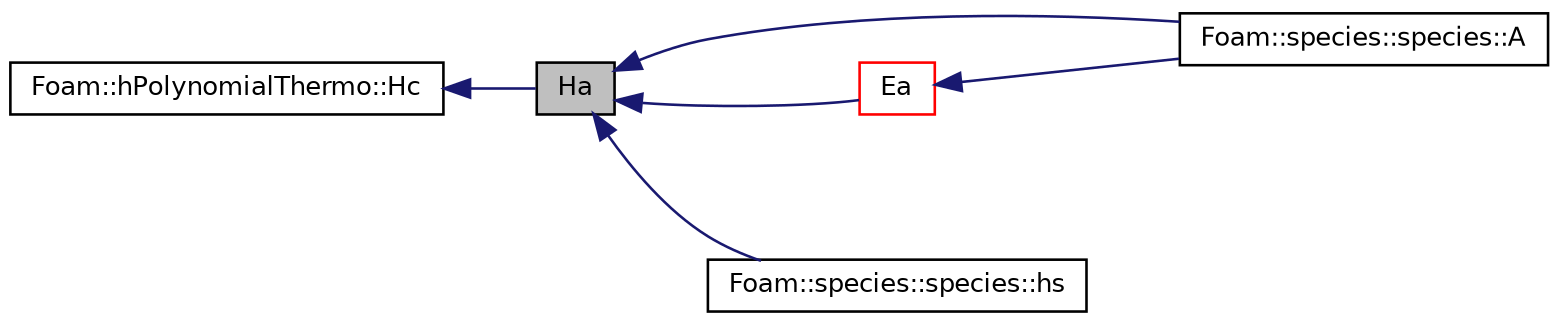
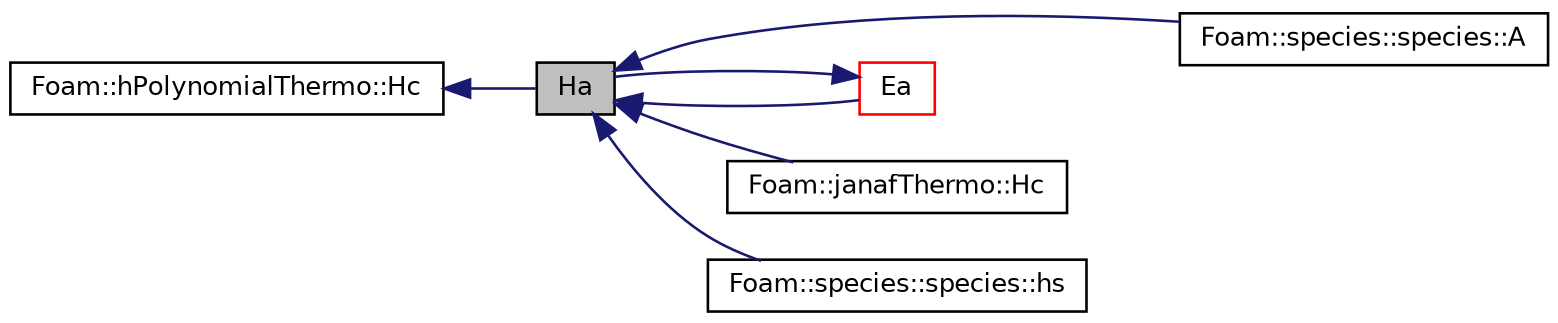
edge "Foam::species::species::A" -> "Ea": now "Ha" -> "Ea"
node "Foam::janafThermo::Hc": added
